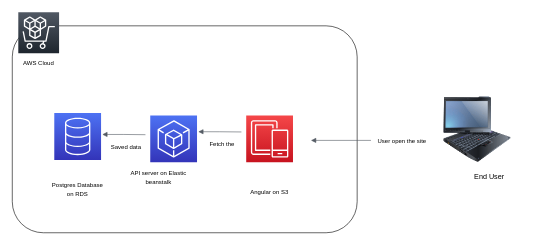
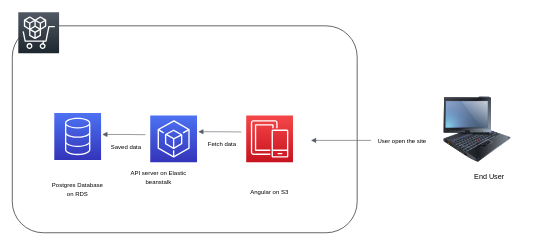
node "AWS Cloud": removed
node "Fetch the": label "Fetch the" -> "Fetch data"
